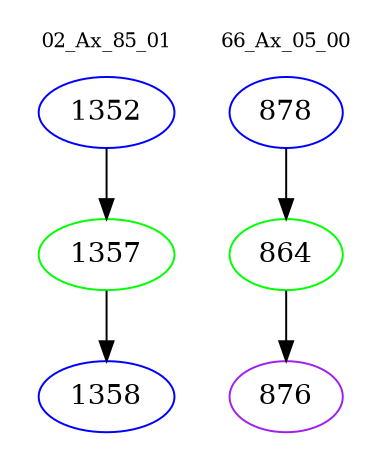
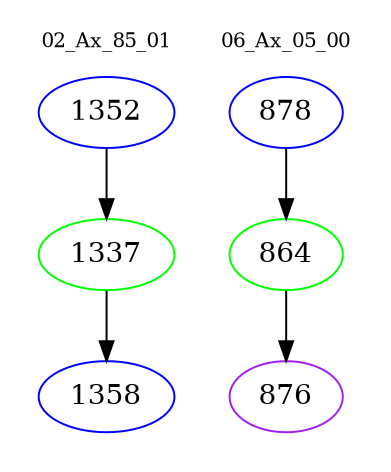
cluster "66_Ax_05_00": label "66_Ax_05_00" -> "06_Ax_05_00"
node "1357": label "1357" -> "1337"
